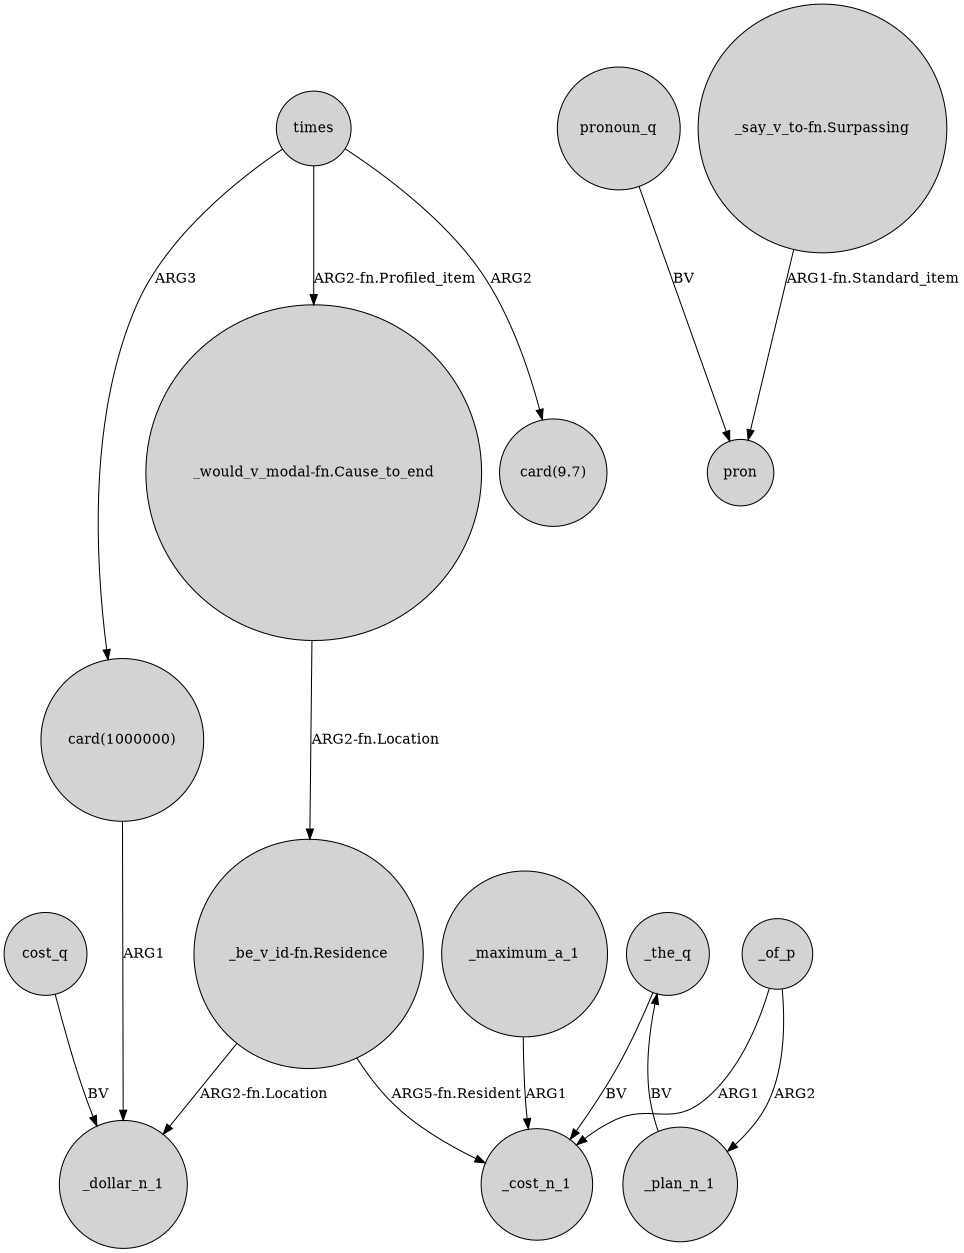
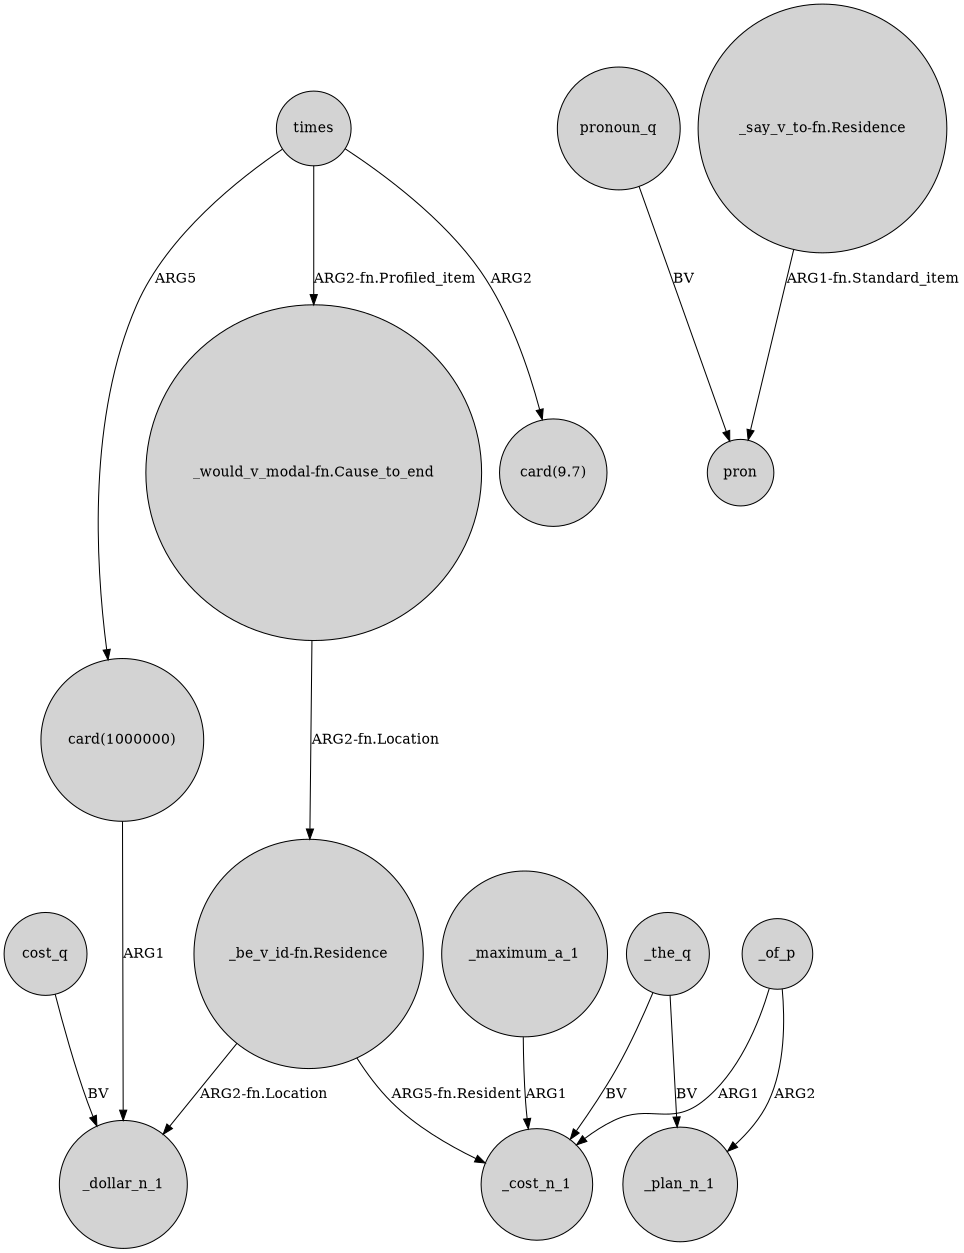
node "_say_v_to-fn.Surpassing": label "_say_v_to-fn.Surpassing" -> "_say_v_to-fn.Residence"
edge "times" -> "card(1000000)": label "ARG3" -> "ARG5"
edge "_plan_n_1" -> "_the_q": reversed
